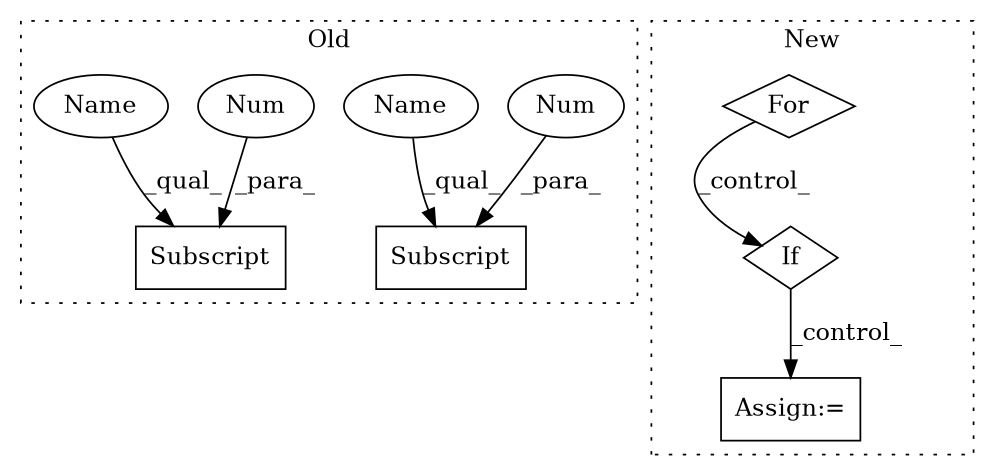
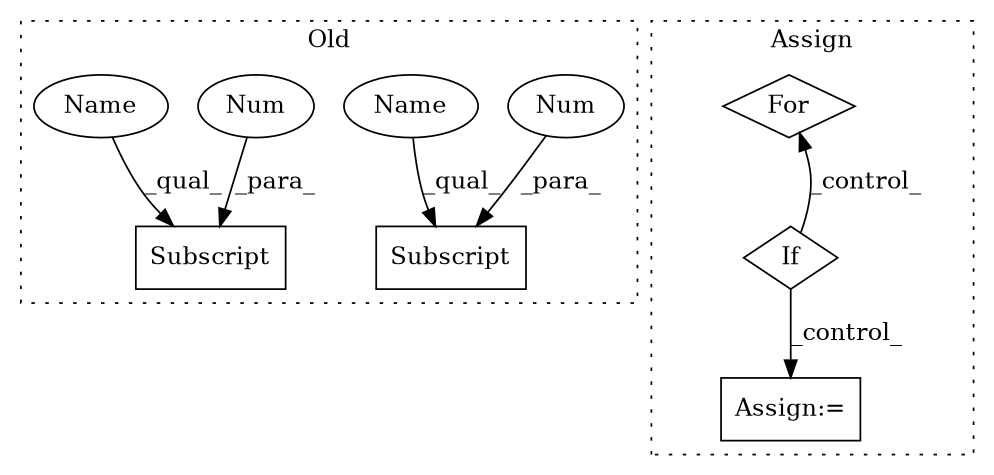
cluster "New": label "New" -> "Assign"
edge "For" -> "If": reversed
